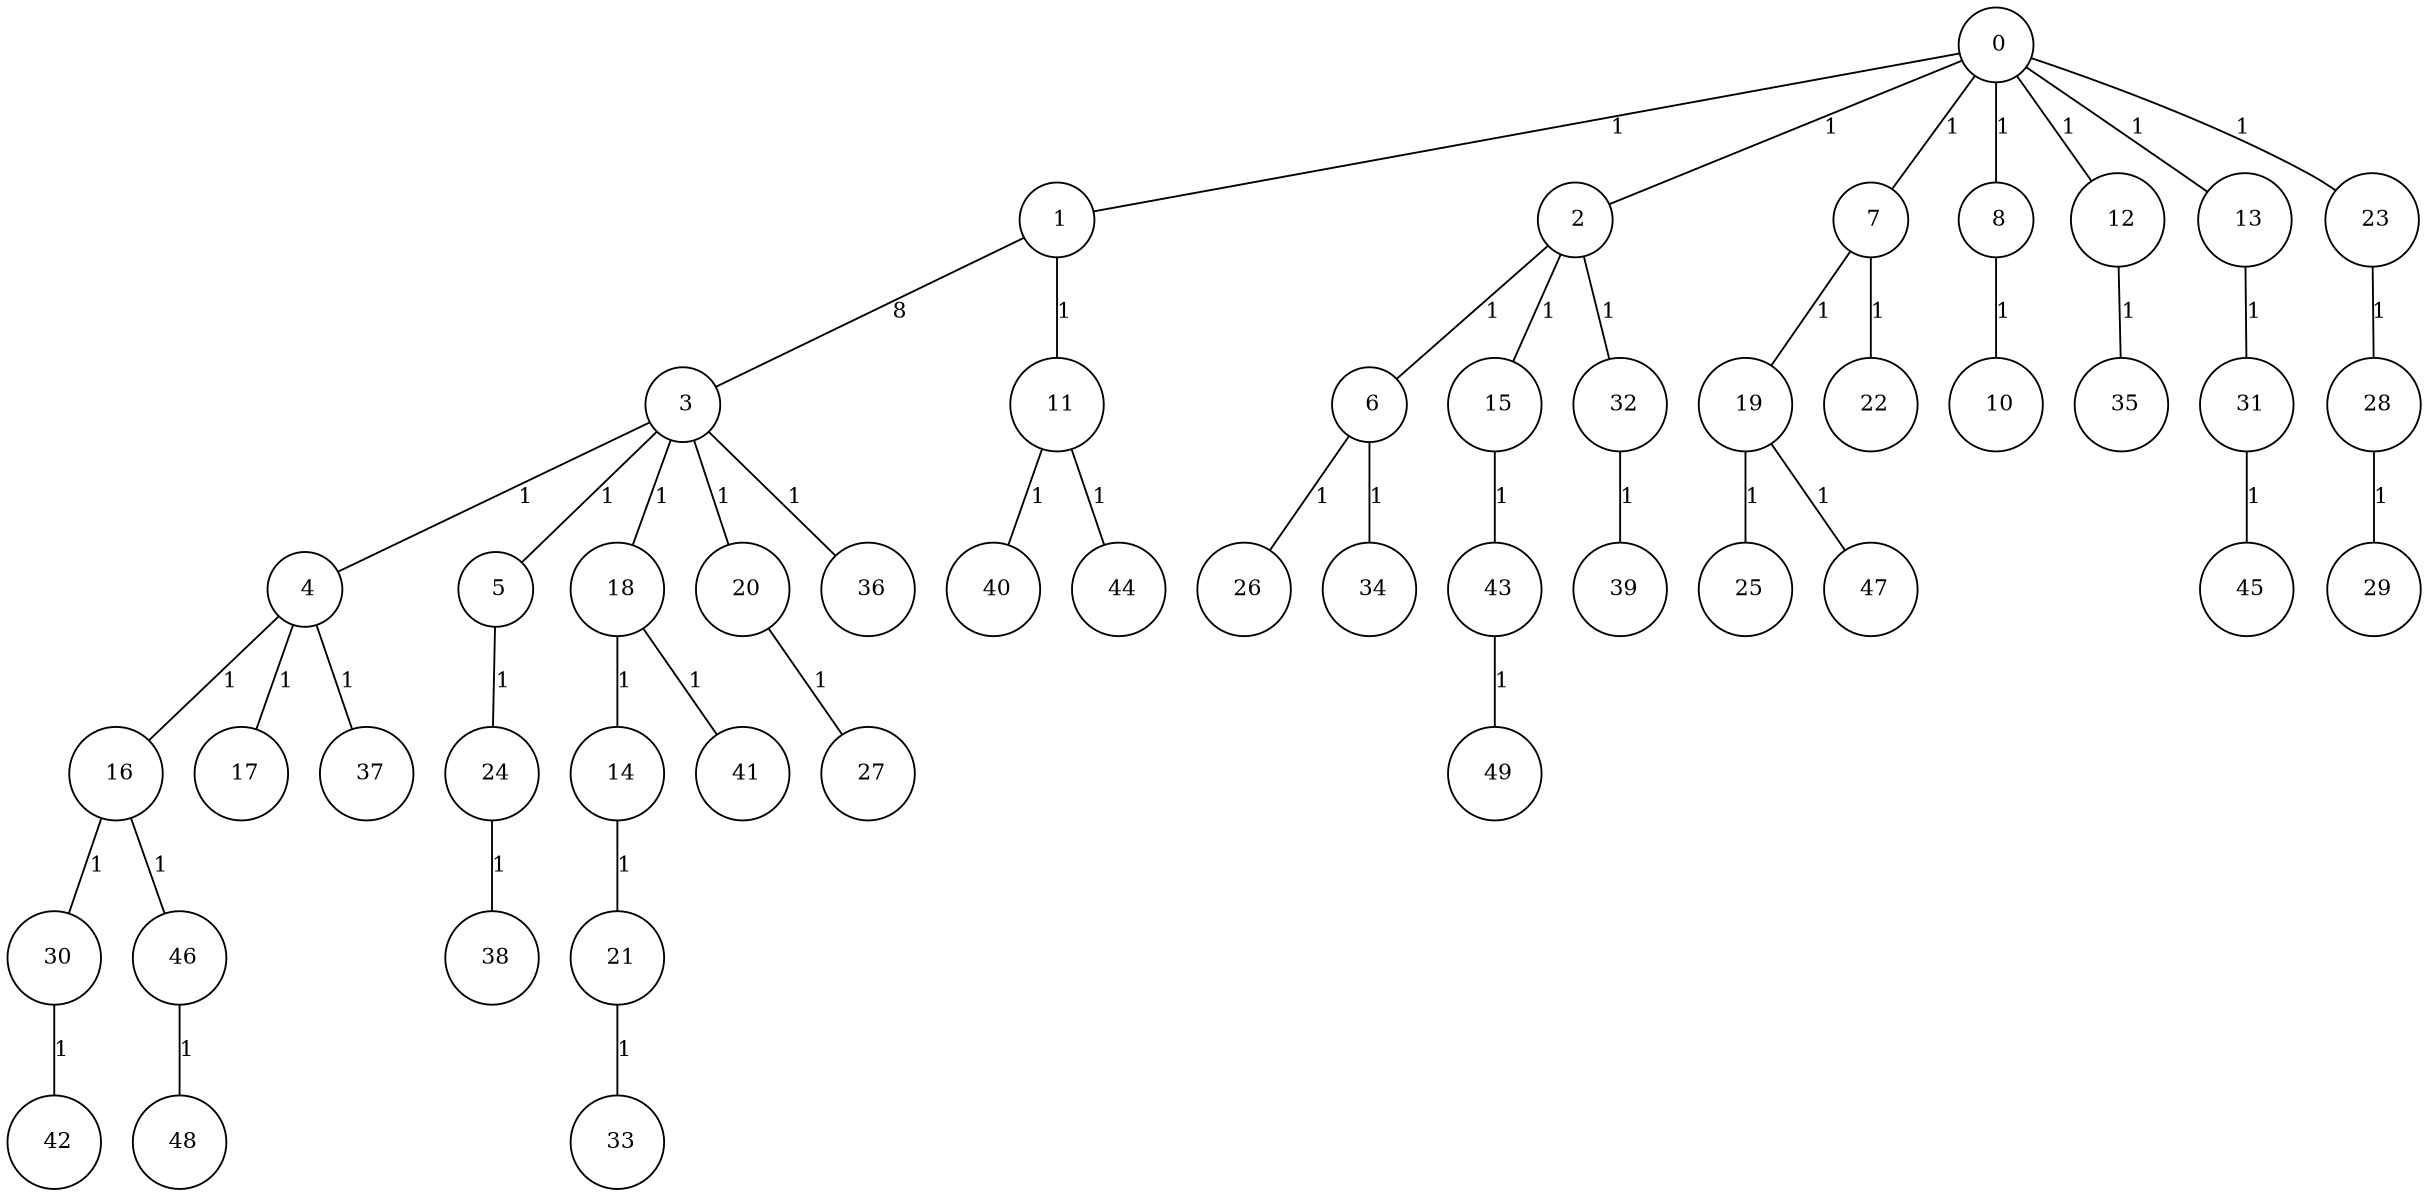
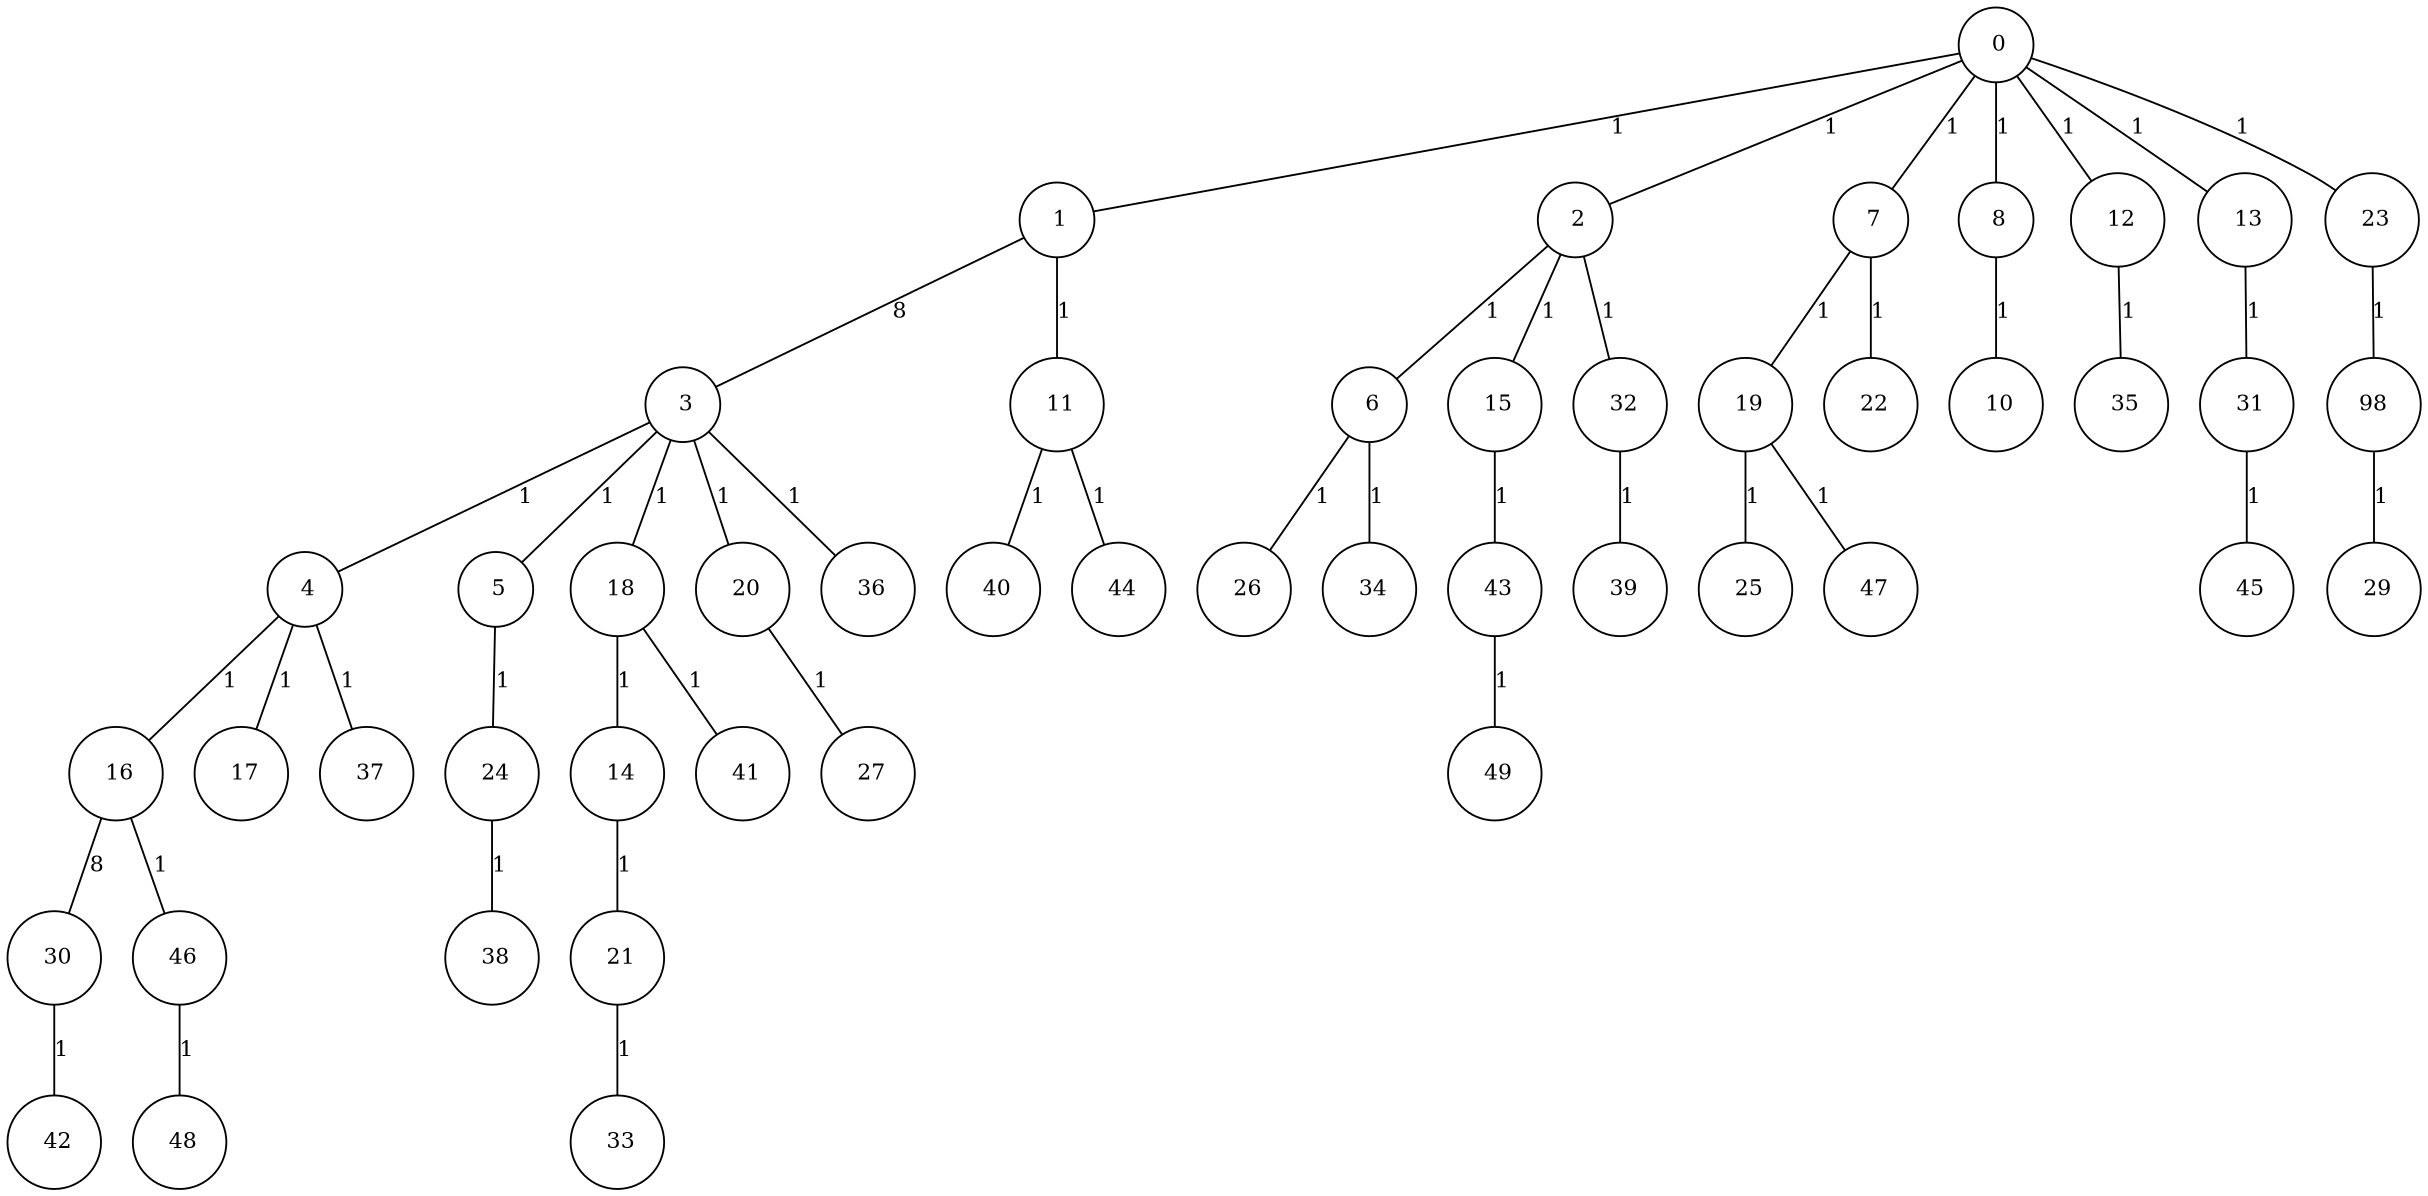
node "28": label "28" -> "98"
edge "16" -- "30": label "1" -> "8"
